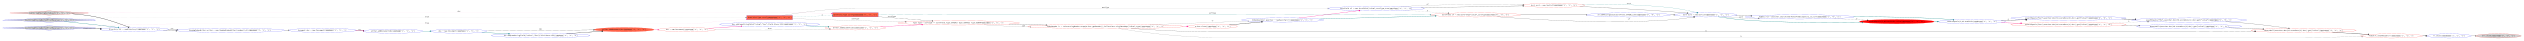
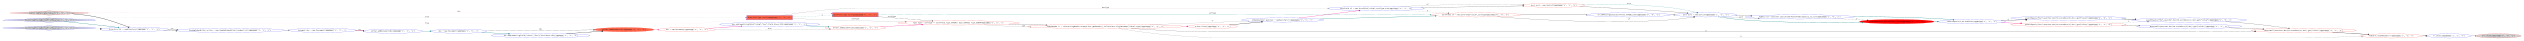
edge "testStringMissingSortedFirstReverse['0', '1', '0']" -> "Directory dir = newDirectory()@@@3@@@['1', '1', '1']": style bold -> dotted
